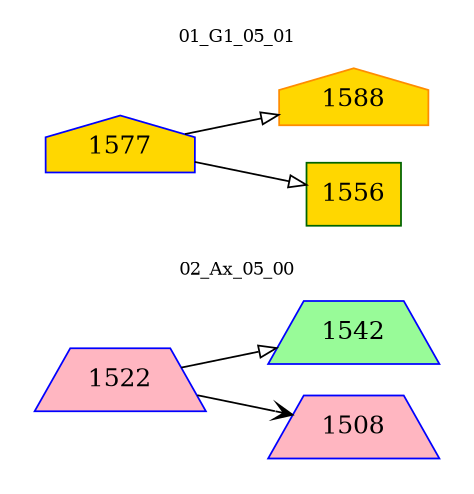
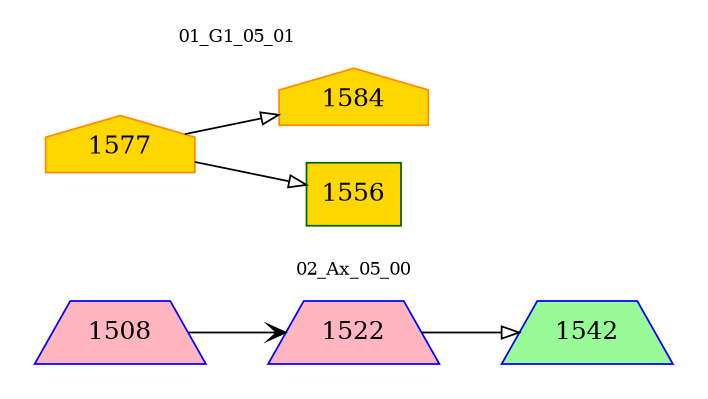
node "1588": label "1588" -> "1584"
node "1577": color blue -> darkorange
edge "1522" -> "1508": reversed
